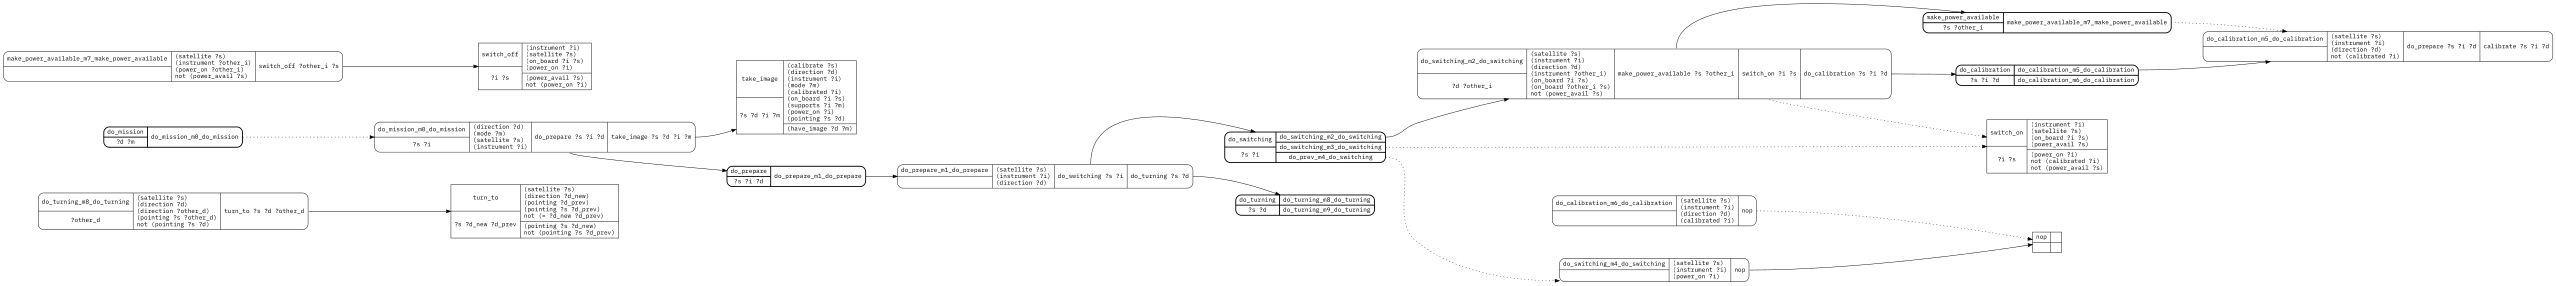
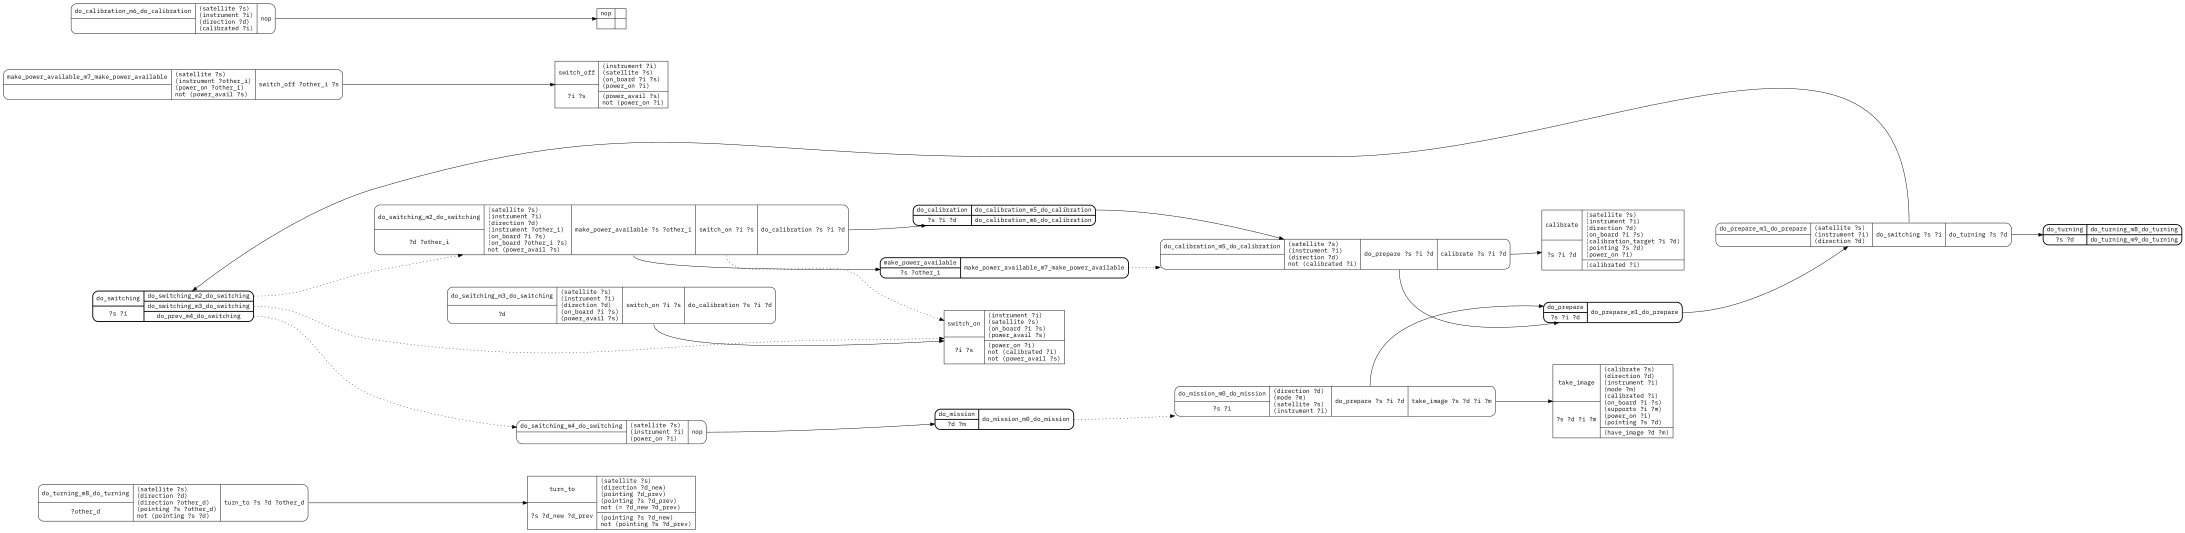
edge "do_switching" -> "do_switching_m2_do_switching": style solid -> dotted
edge "do_calibration_m6_do_calibration" -> "nop": style dotted -> solid
node "calibrate": added
edge "do_switching_m4_do_switching" -> "nop": now "do_switching_m4_do_switching" -> "do_mission"
node "do_switching_m3_do_switching": added
edge "do_calibration_m5_do_calibration" -> "do_prepare": added
